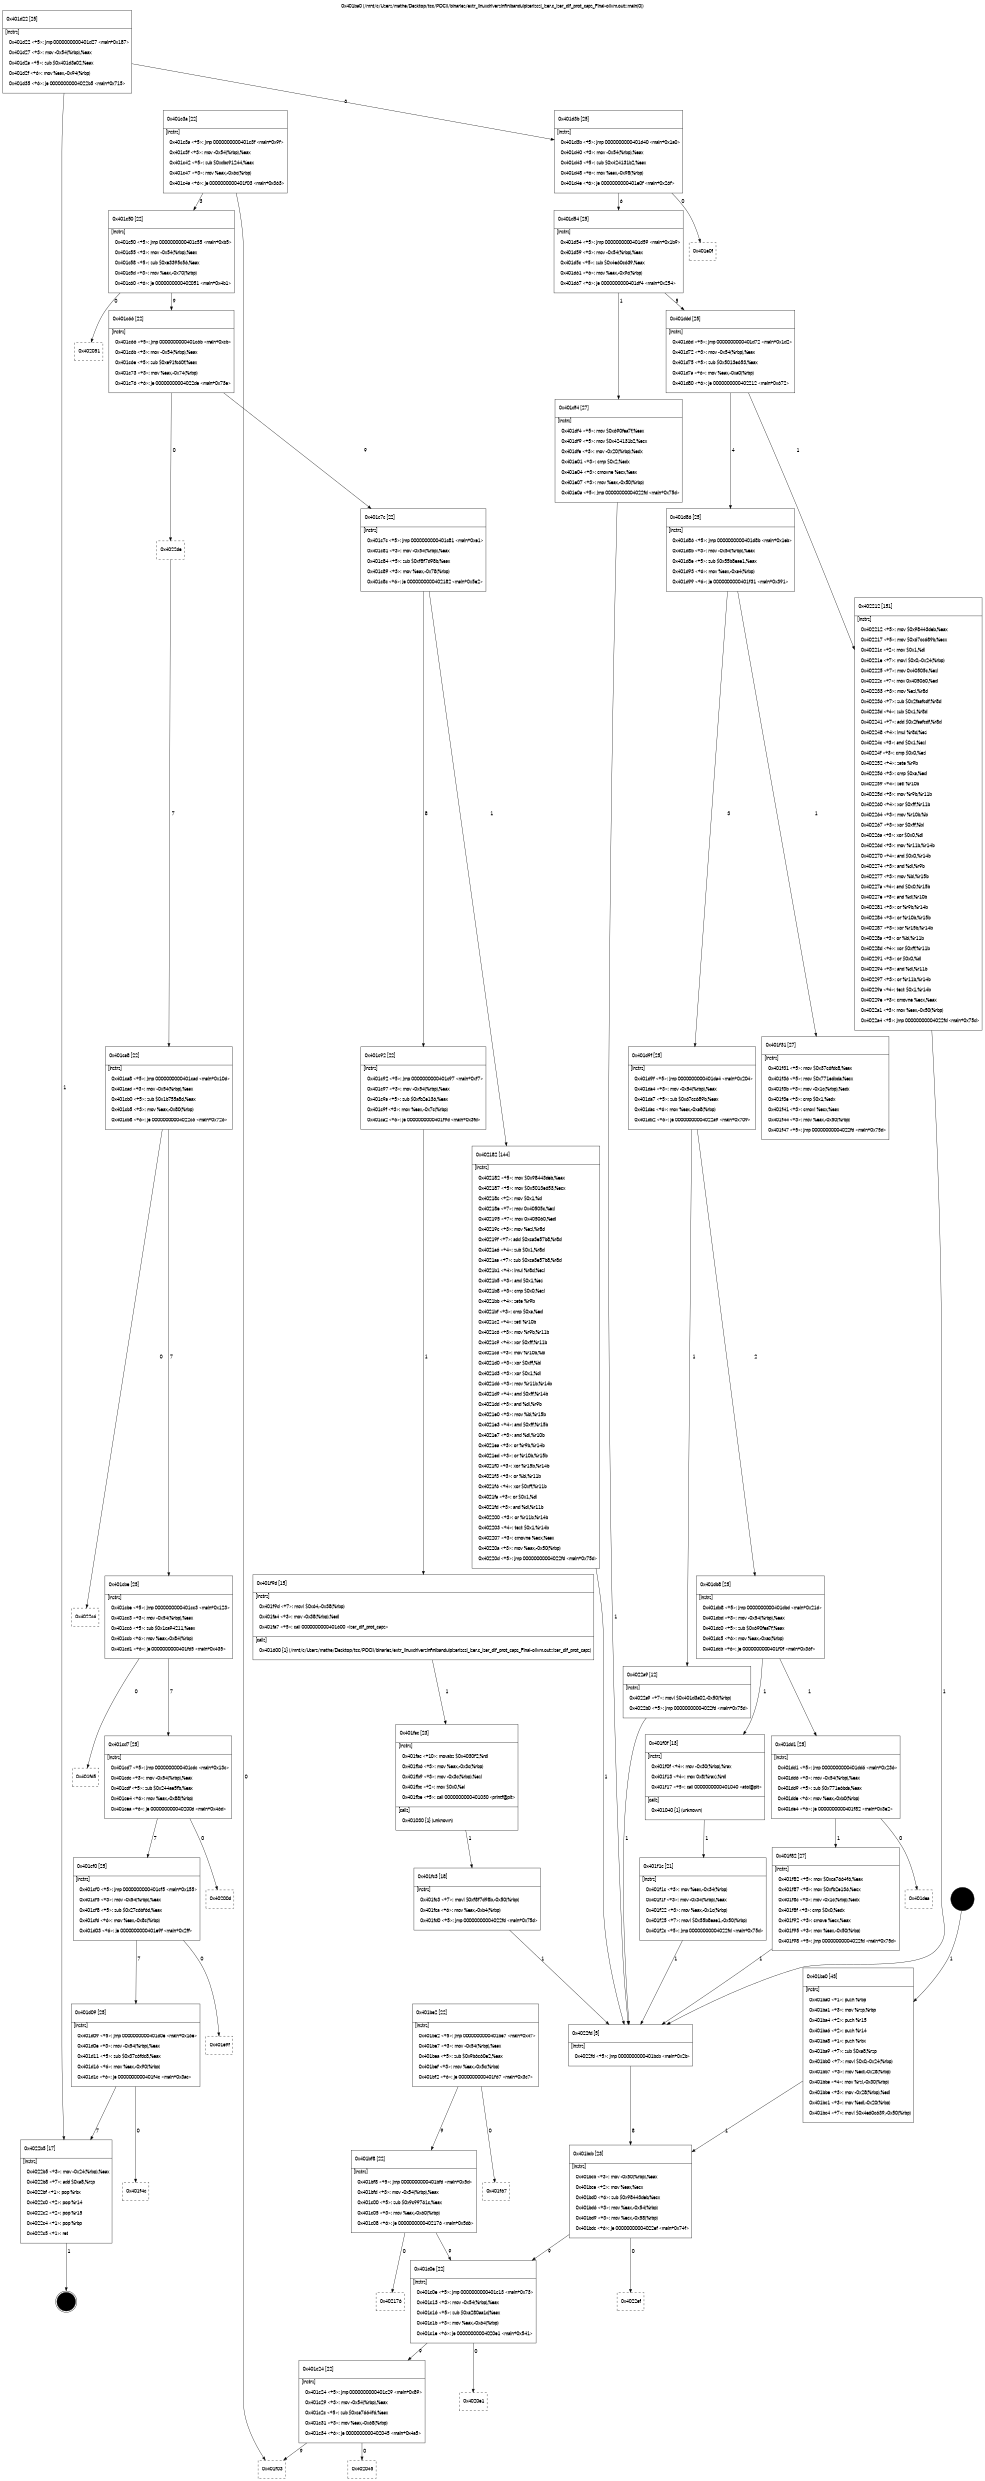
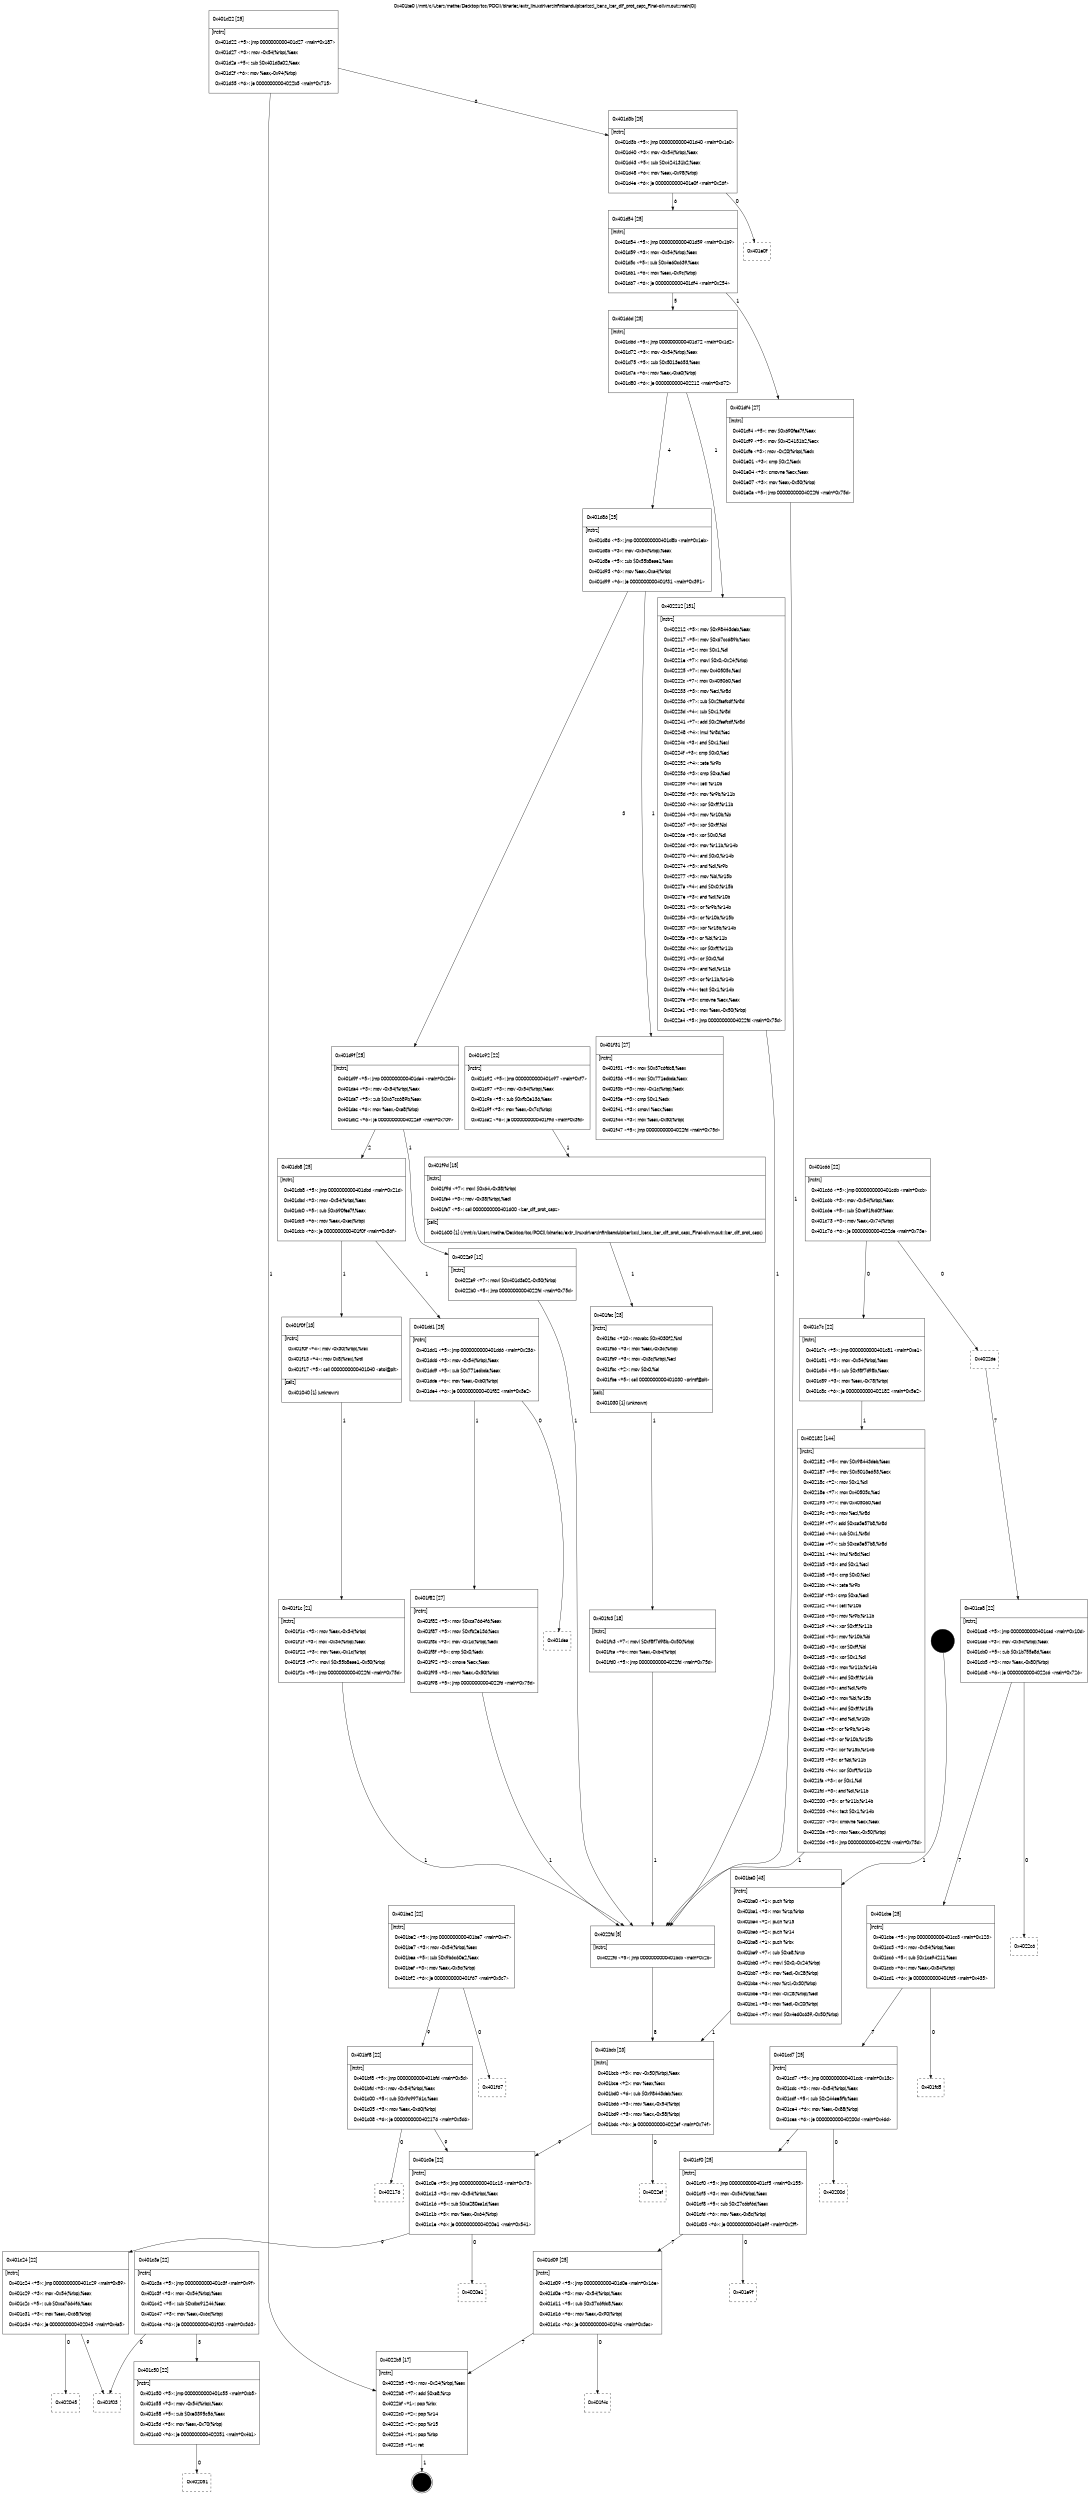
edge "0x401c50 [22]" -> "0x401c66 [22]": removed, label "9"
edge "0x401c66 [22]" -> "0x401c7c [22]": label " 9" -> " 0"
edge "0x401c7c [22]" -> "0x401c92 [22]": removed, label "8"
